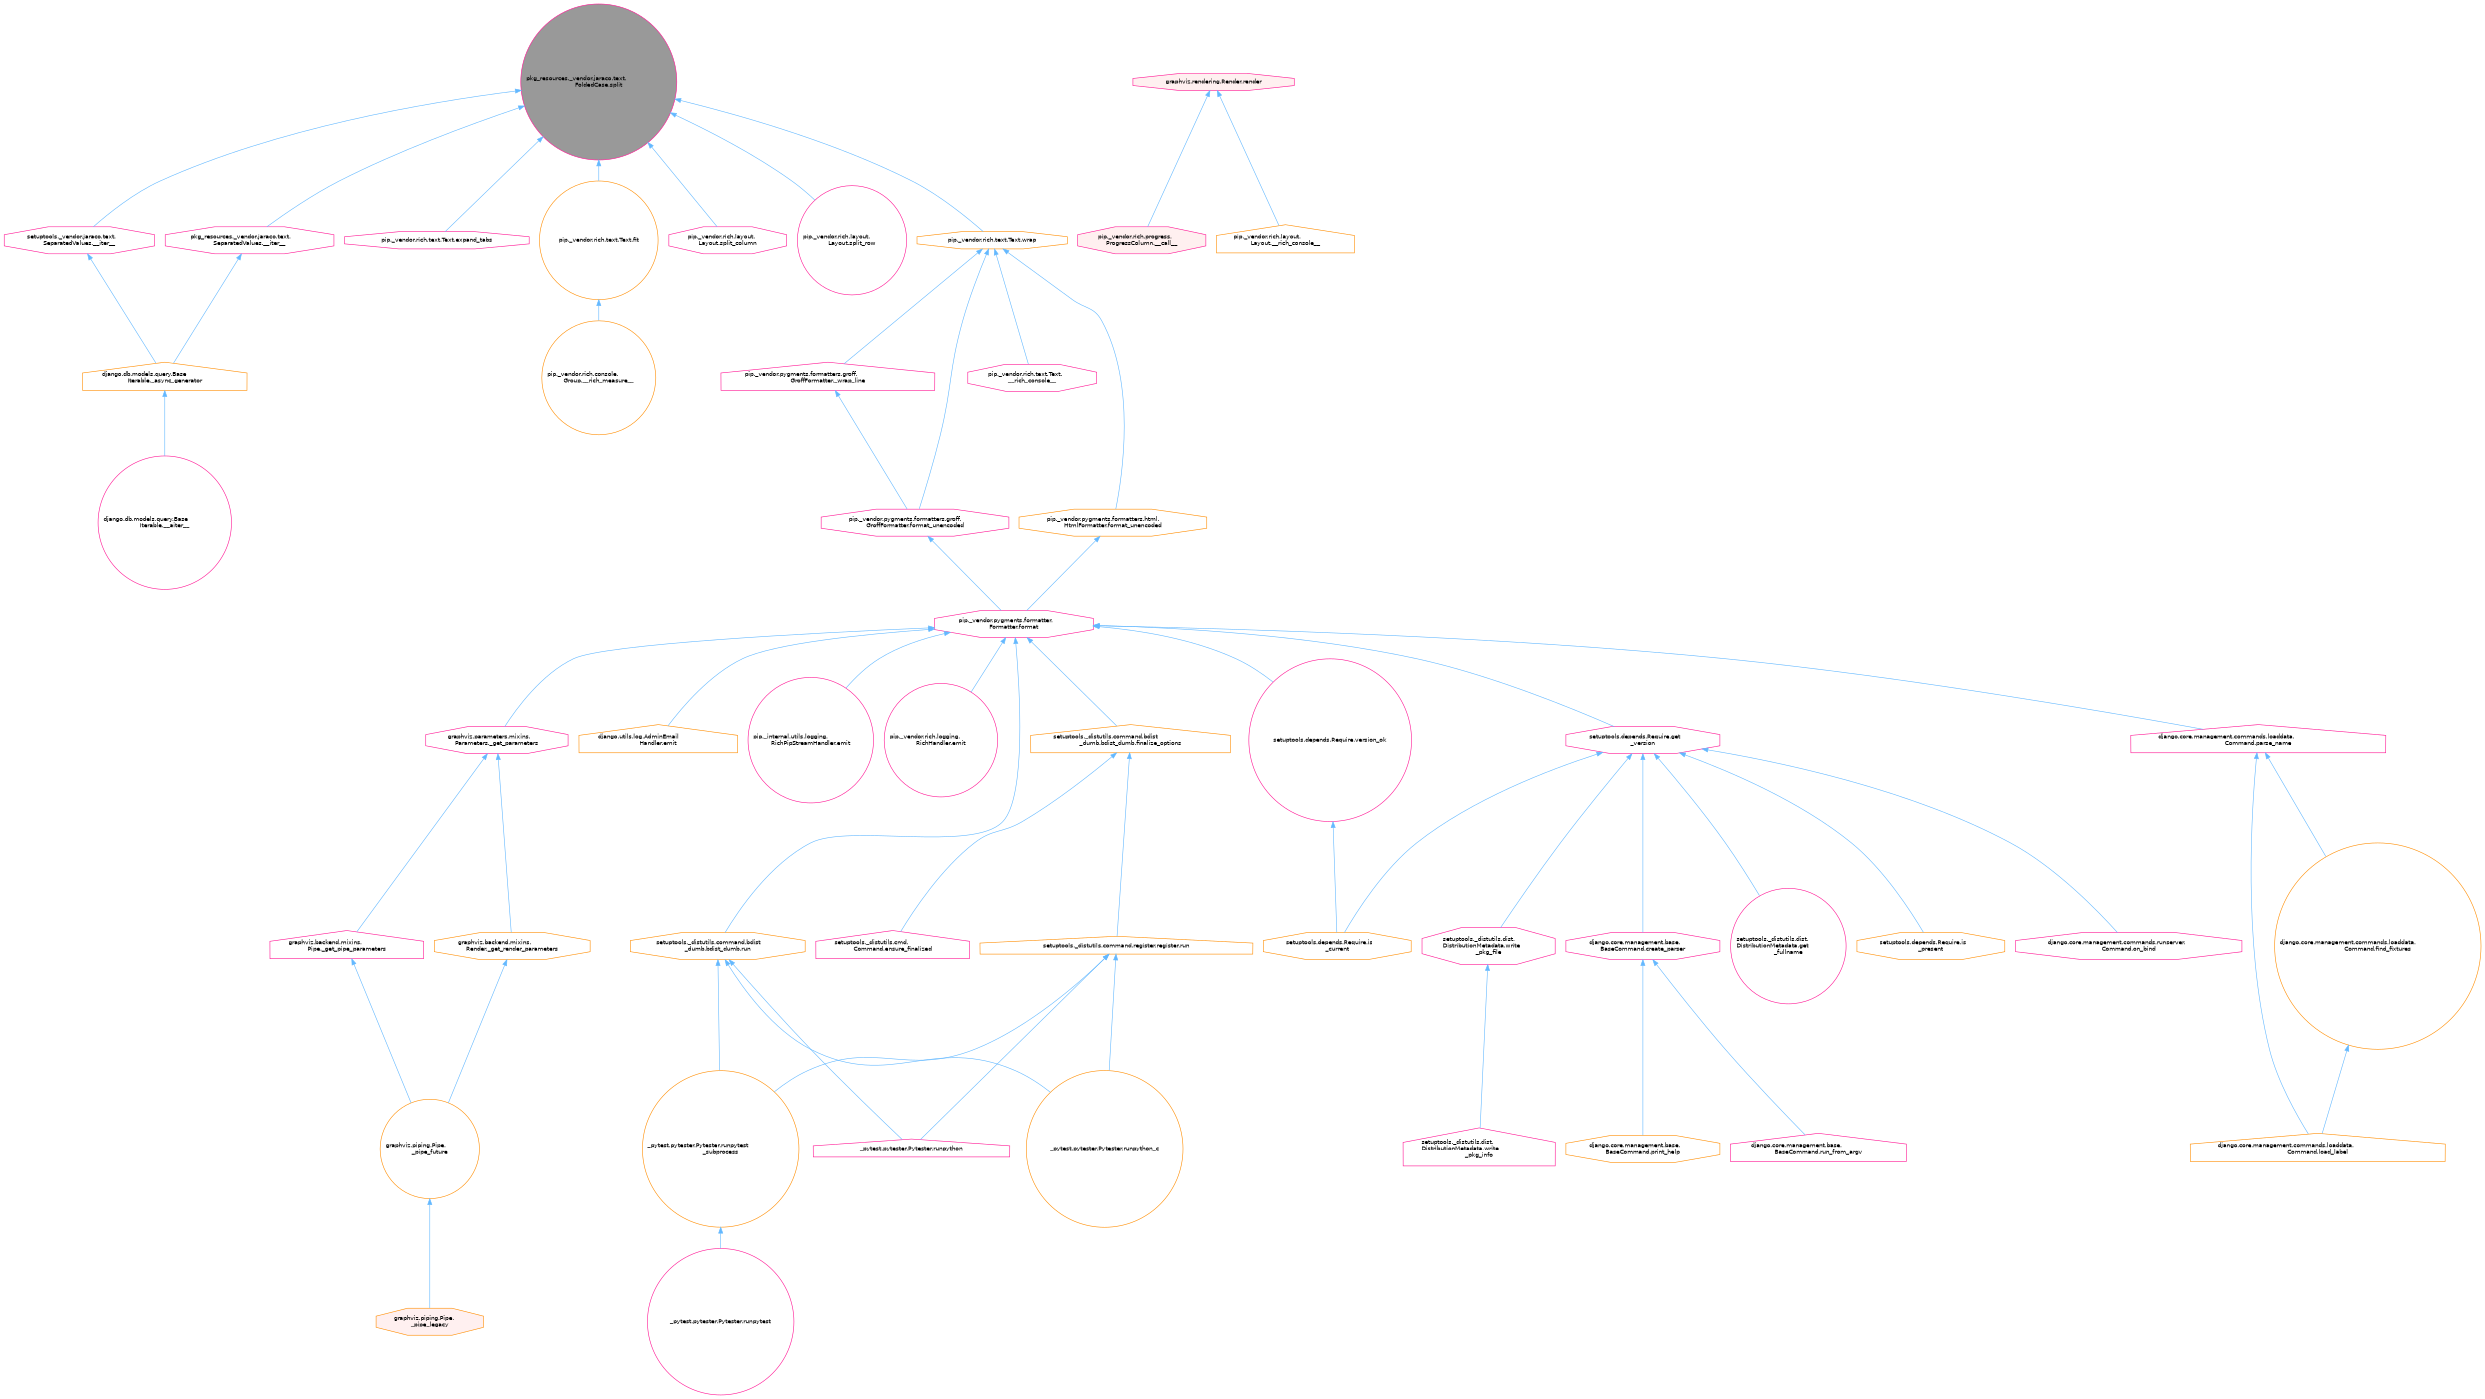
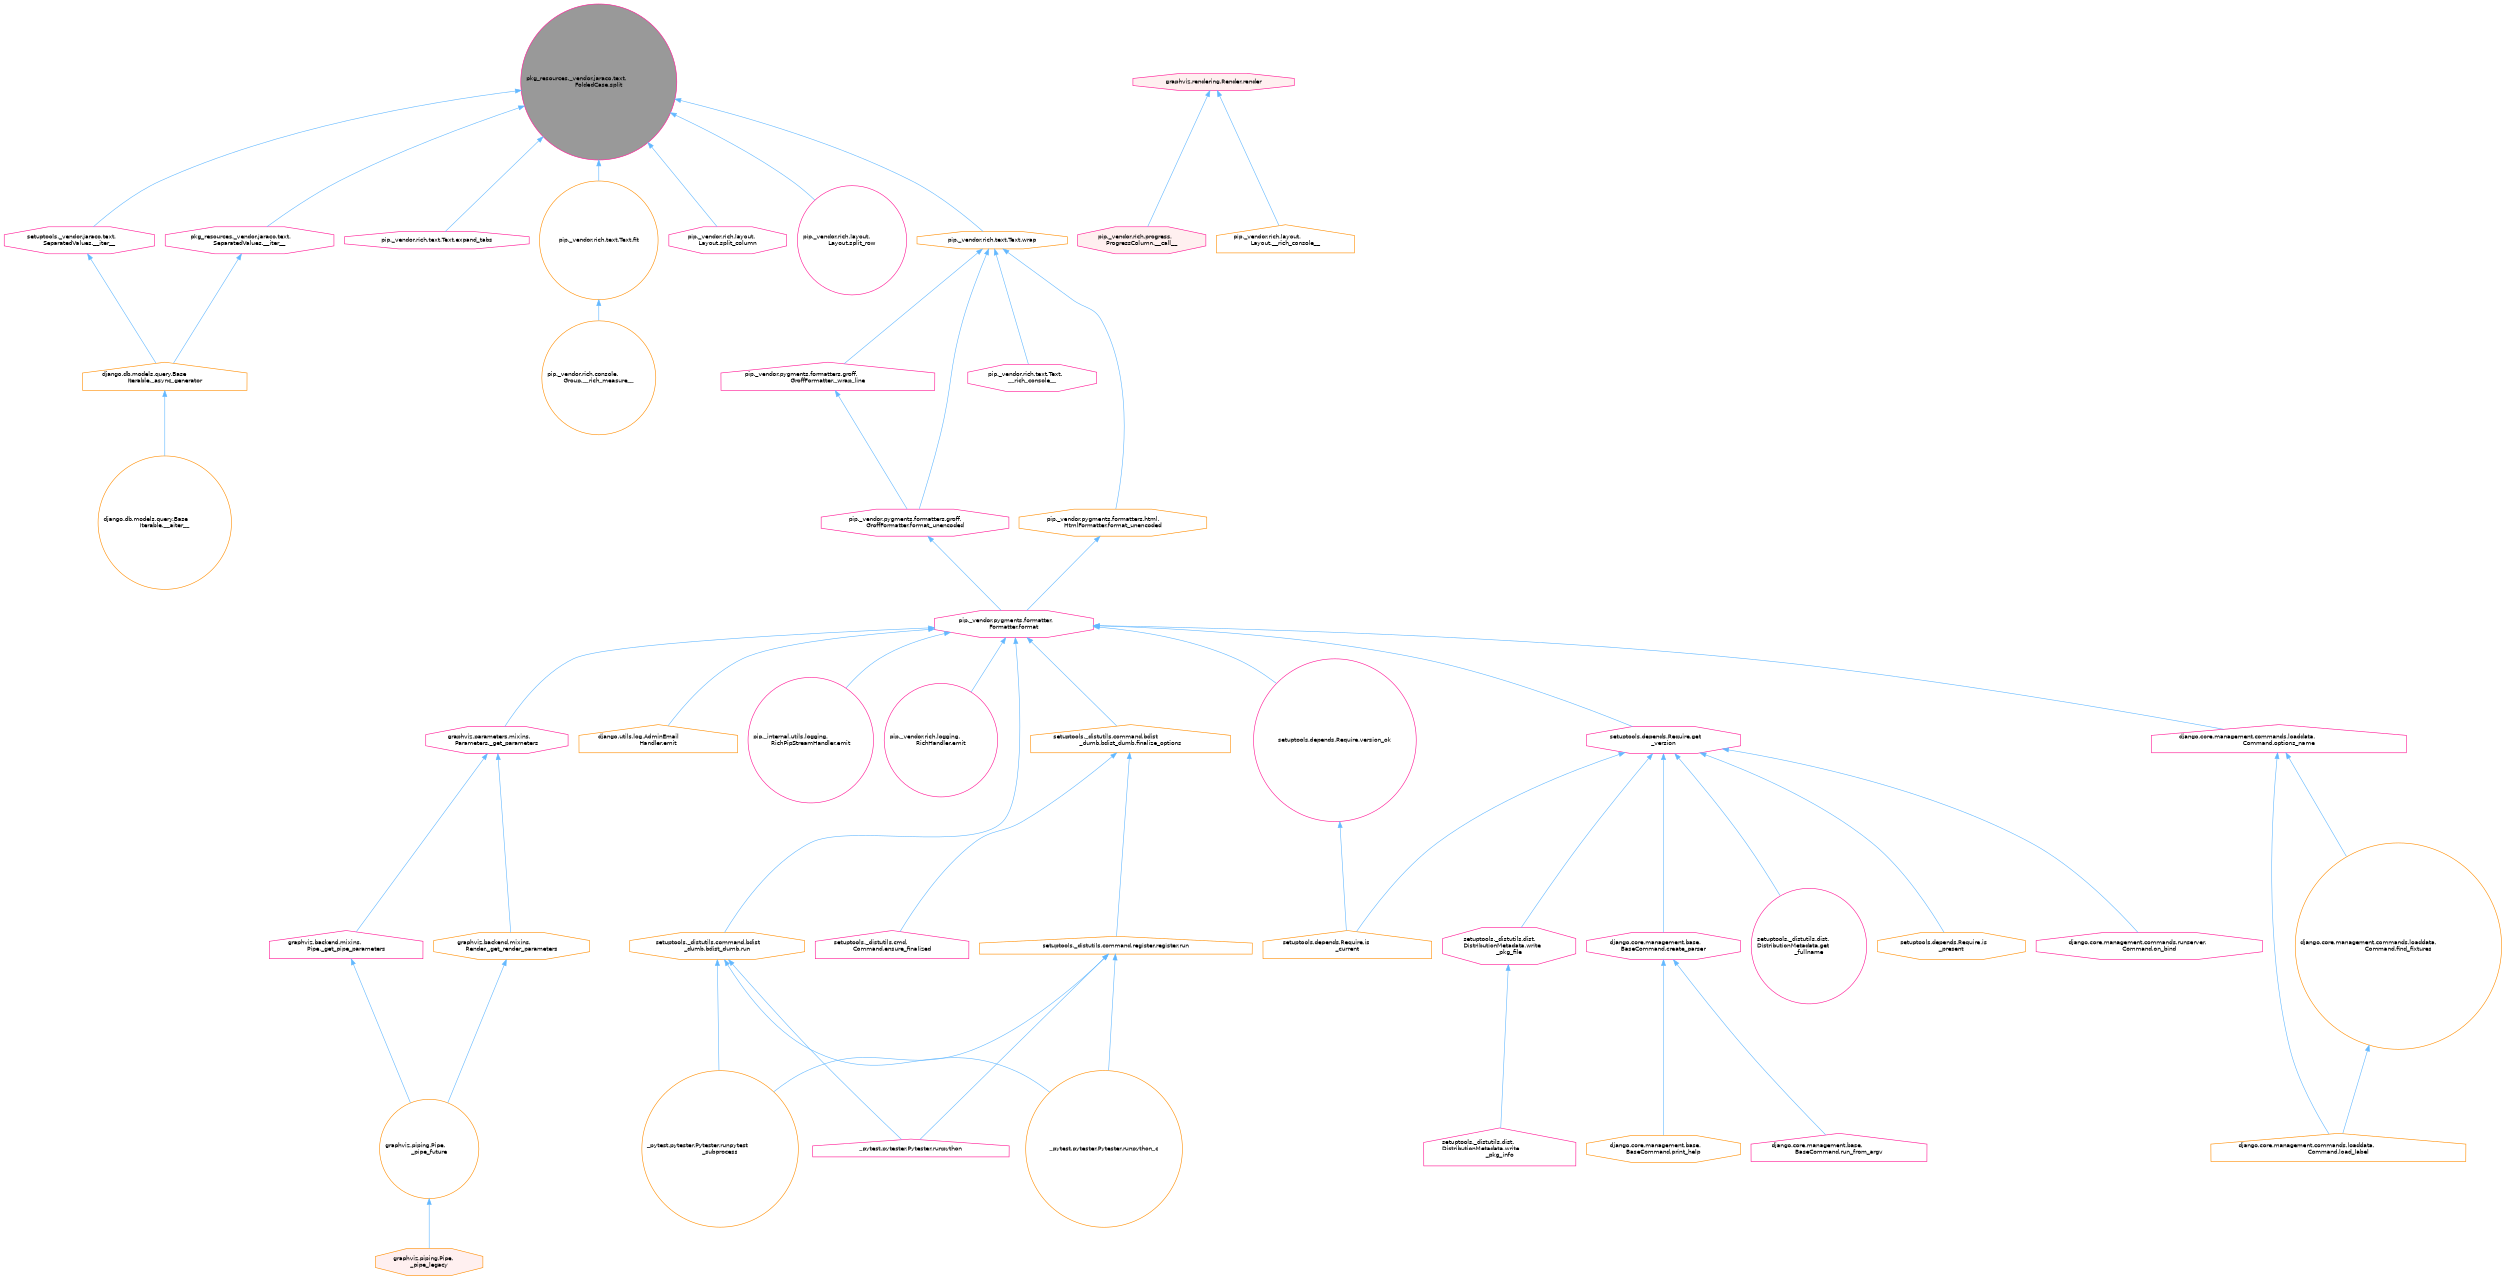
node "django.db.models.query.Base Iterable.__aiter__": color deeppink -> darkorange
node "django.core.management.commands.loaddata. Command.parse_name": label "django.core.management.commands.loaddata. Command.parse_name" -> "django.core.management.commands.loaddata. Command.options_name"
node "setuptools.depends.Require.is _current": shape octagon -> house
node "_pytest.pytester.Pytester.runpytest": removed
